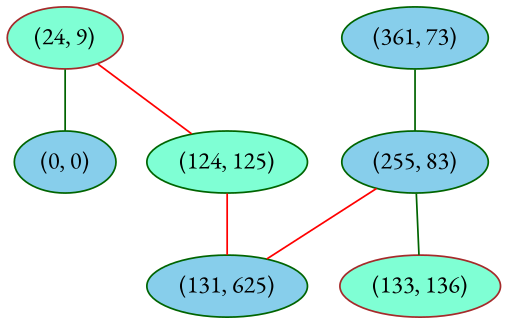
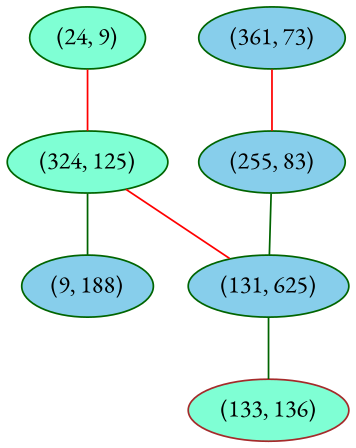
node "(24, 9)": color brown -> darkgreen
edge "(361, 73)" -- "(255, 83)": color darkgreen -> red
node "(0, 0)": removed
node "(124, 125)": label "(124, 125)" -> "(324, 125)"
edge "(255, 83)" -- "(131, 625)": color red -> darkgreen
edge "(255, 83)" -- "(133, 136)": now "(131, 625)" -- "(133, 136)"
node "(9, 188)": added
